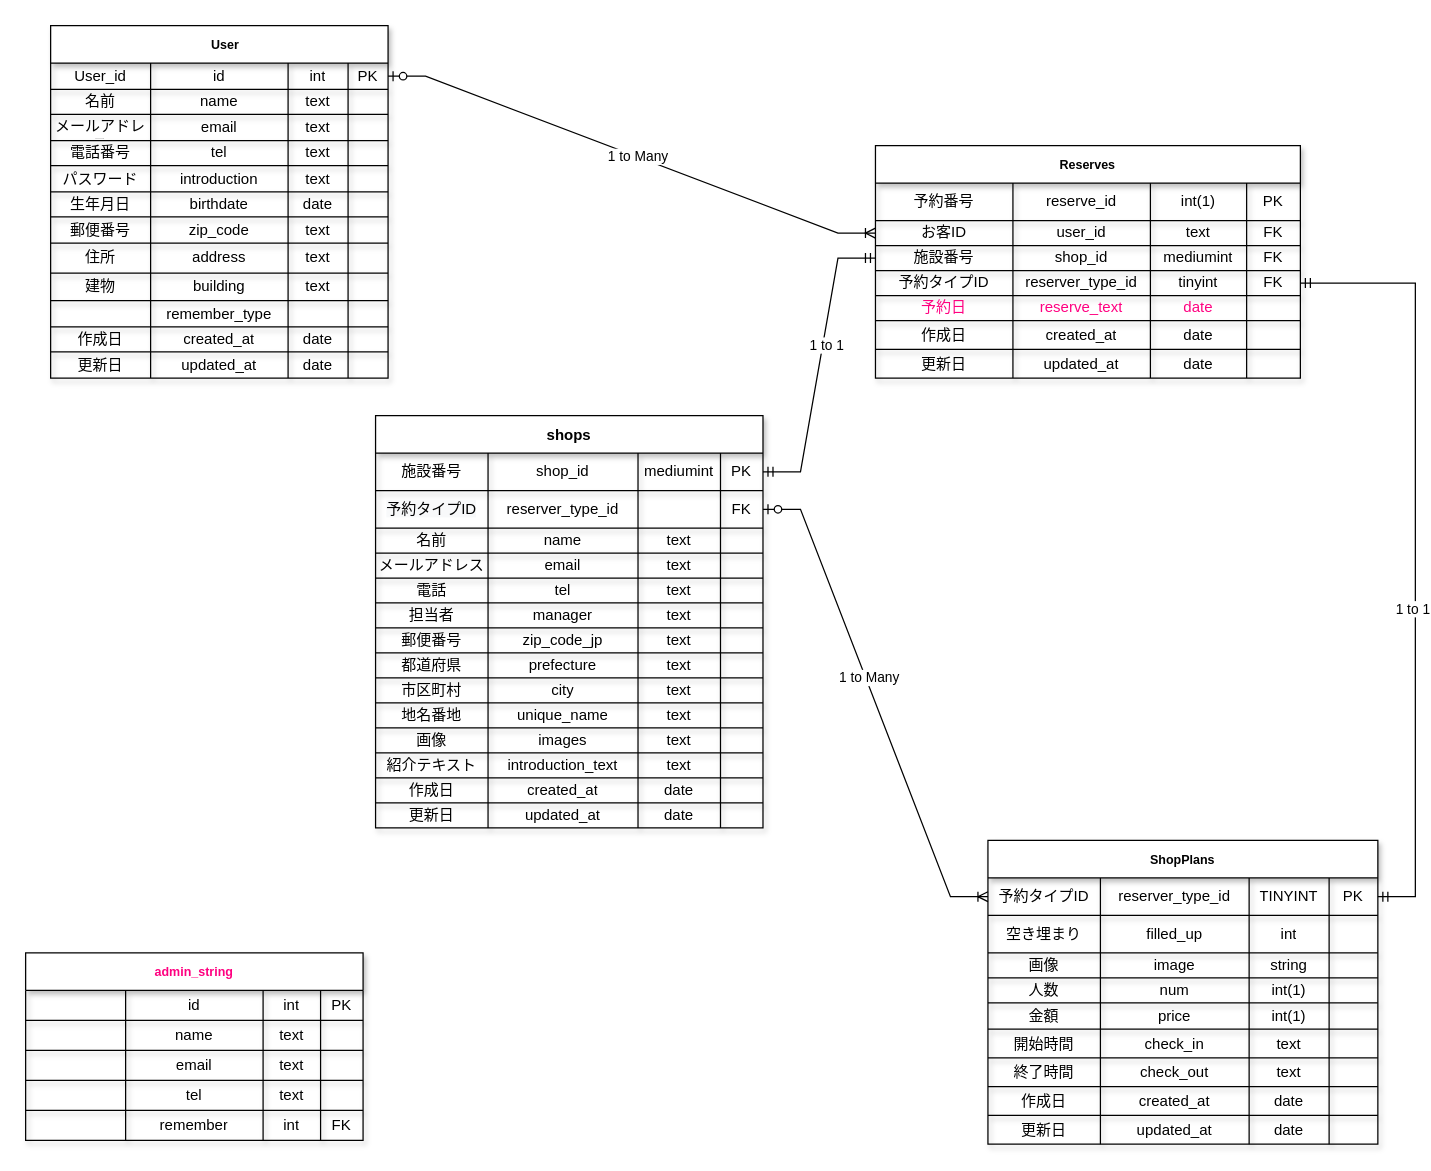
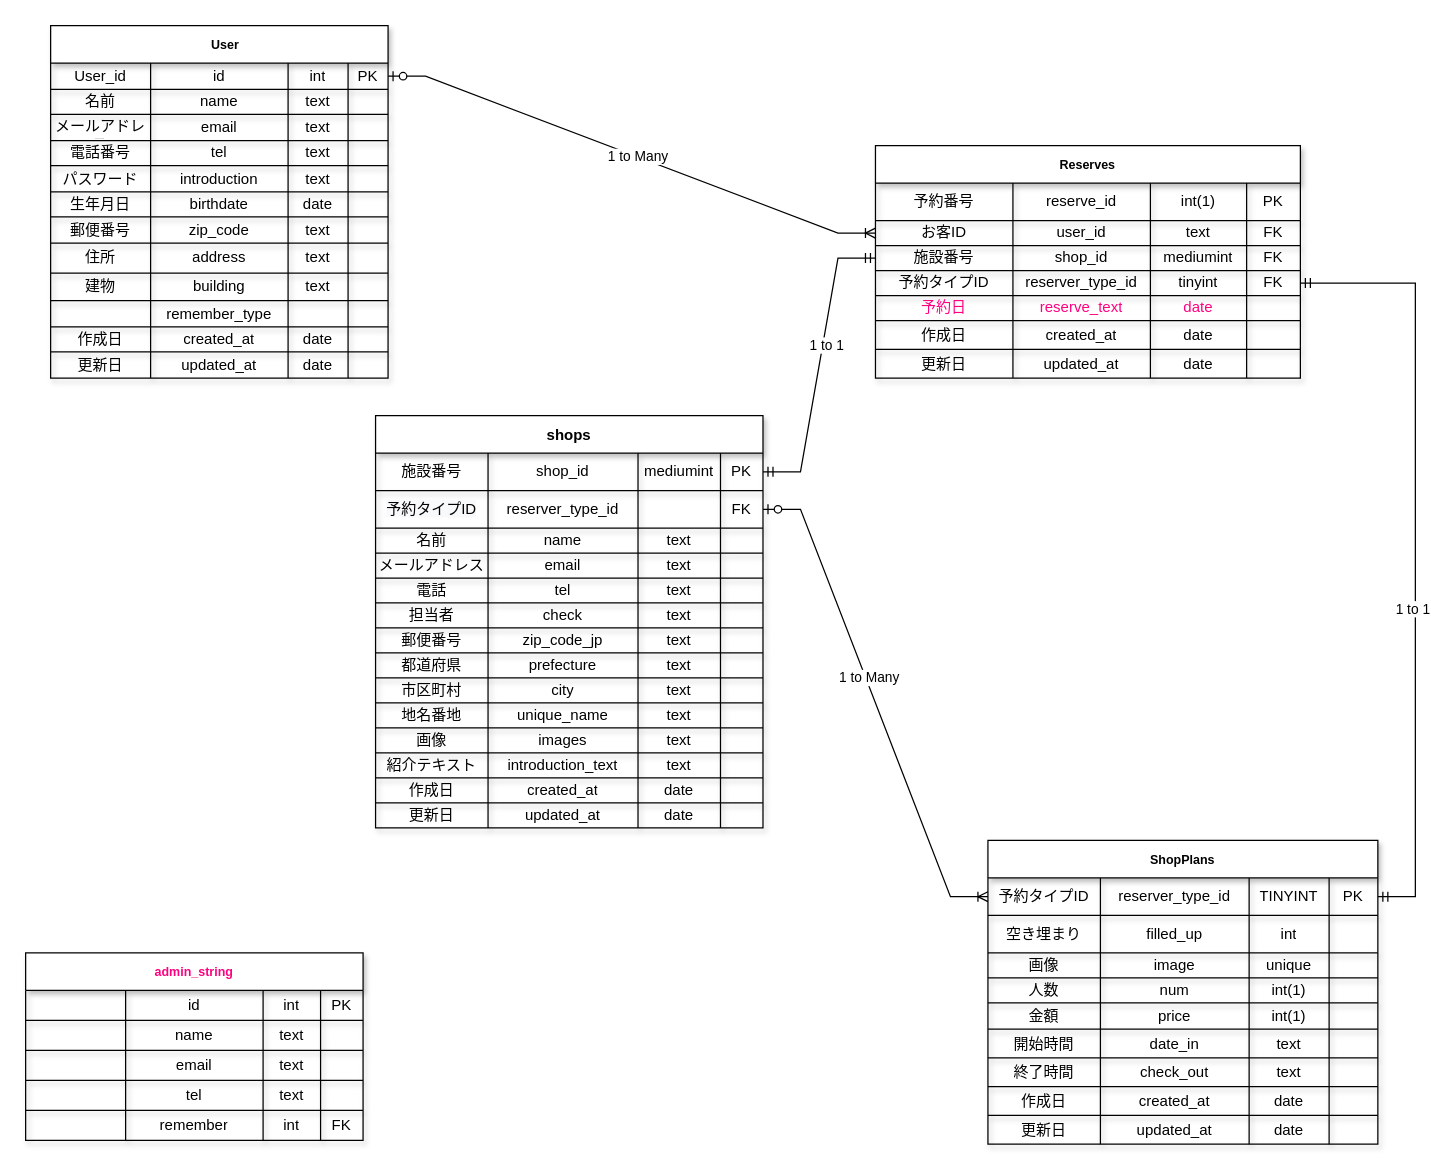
node "manager": label "manager" -> "check"
node "string": label "string" -> "unique"
node "check_in": label "check_in" -> "date_in"
